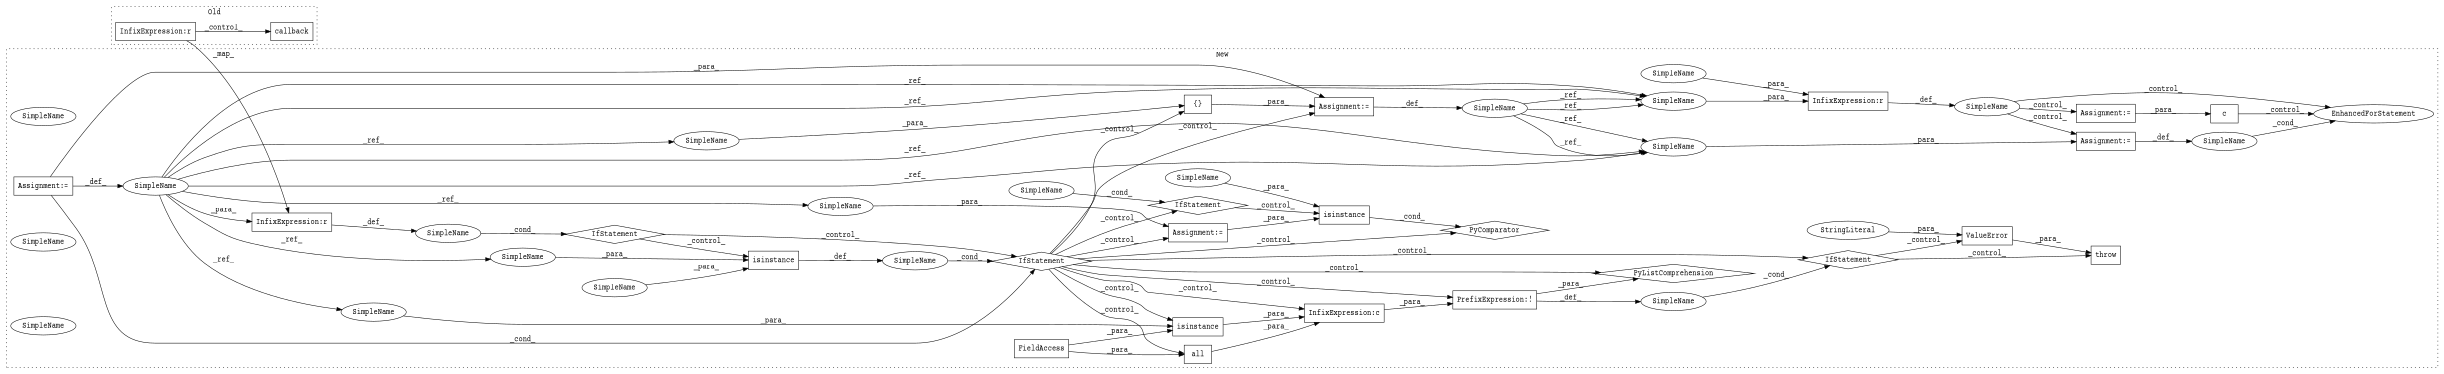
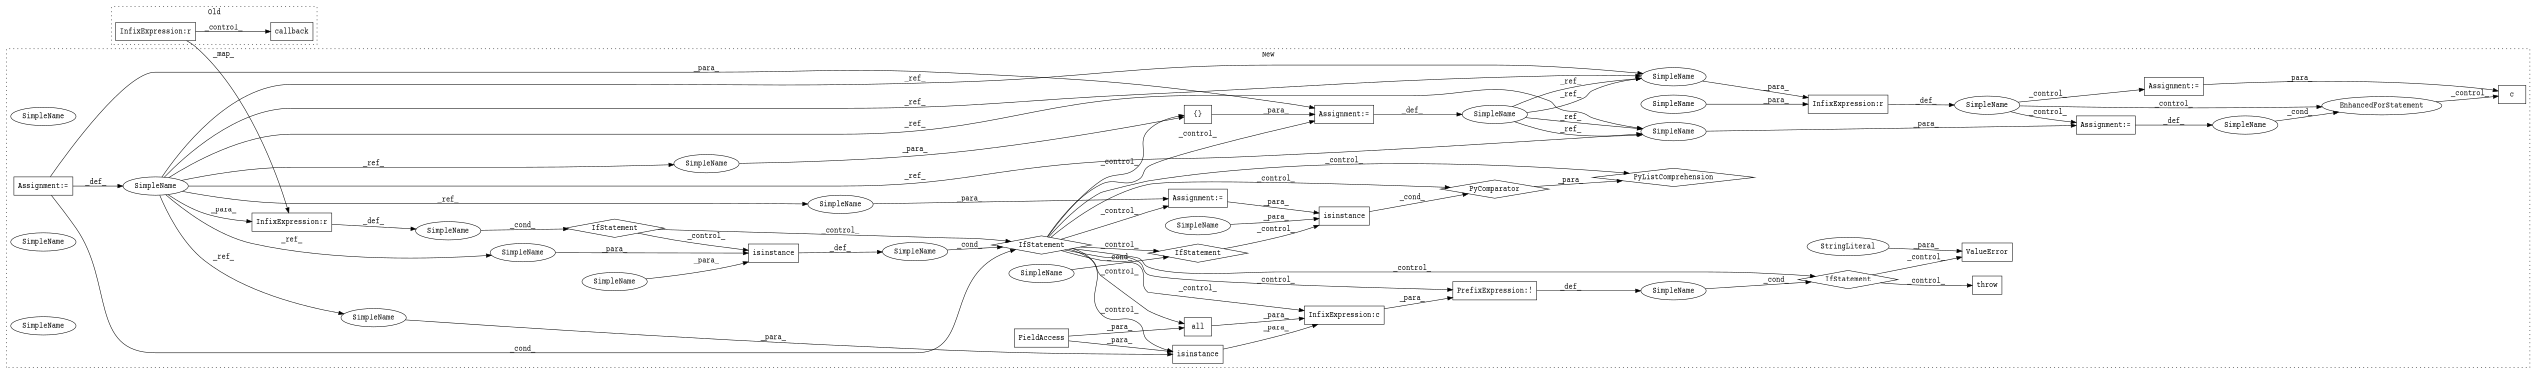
edge "c" -> "EnhancedForStatement": reversed
edge "ValueError" -> "throw": removed, label "_para_"
edge "PrefixExpression:!" -> "PyListComprehension": now "PyComparator" -> "PyListComprehension"
